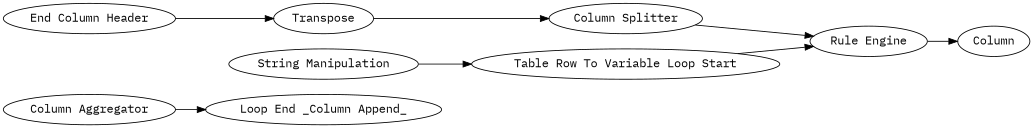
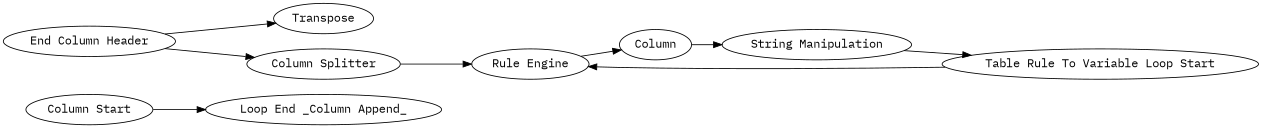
edge "Transpose" -> "Column Splitter": now "End Column Header" -> "Column Splitter"
edge "Column" -> "String Manipulation": added
node "Table Row To Variable Loop Start": label "Table Row To Variable Loop Start" -> "Table Rule To Variable Loop Start"
node "Column Aggregator": label "Column Aggregator" -> "Column Start"
